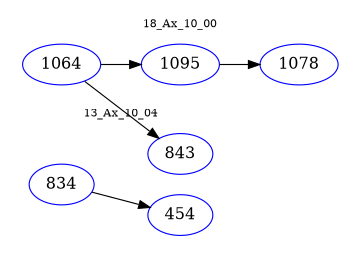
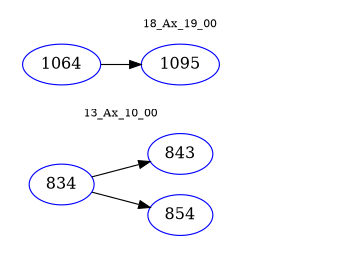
cluster "18_Ax_10_00": label "18_Ax_10_00" -> "18_Ax_19_00"
node "1078": removed
edge "1064" -> "843": now "834" -> "843"
cluster "13_Ax_10_04": label "13_Ax_10_04" -> "13_Ax_10_00"
node "454": label "454" -> "854"
